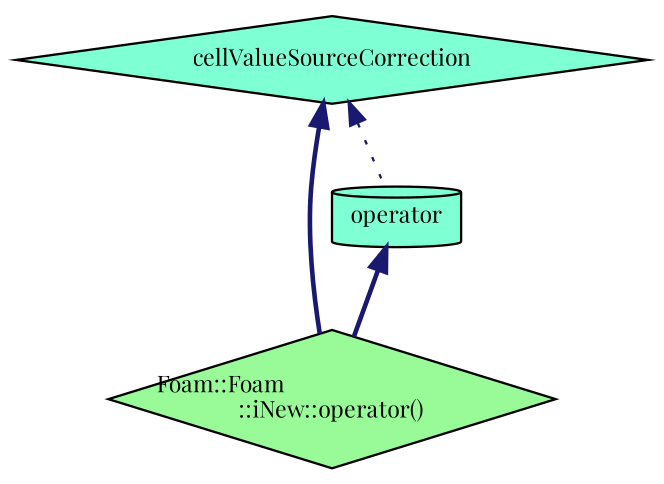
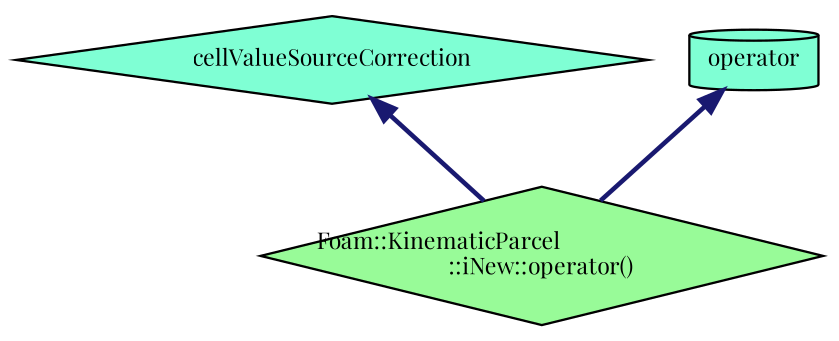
edge "operator" -> "cellValueSourceCorrection": removed
node "Foam::Foam ::iNew::operator()": label "Foam::Foam ::iNew::operator()" -> "Foam::KinematicParcel ::iNew::operator()"
